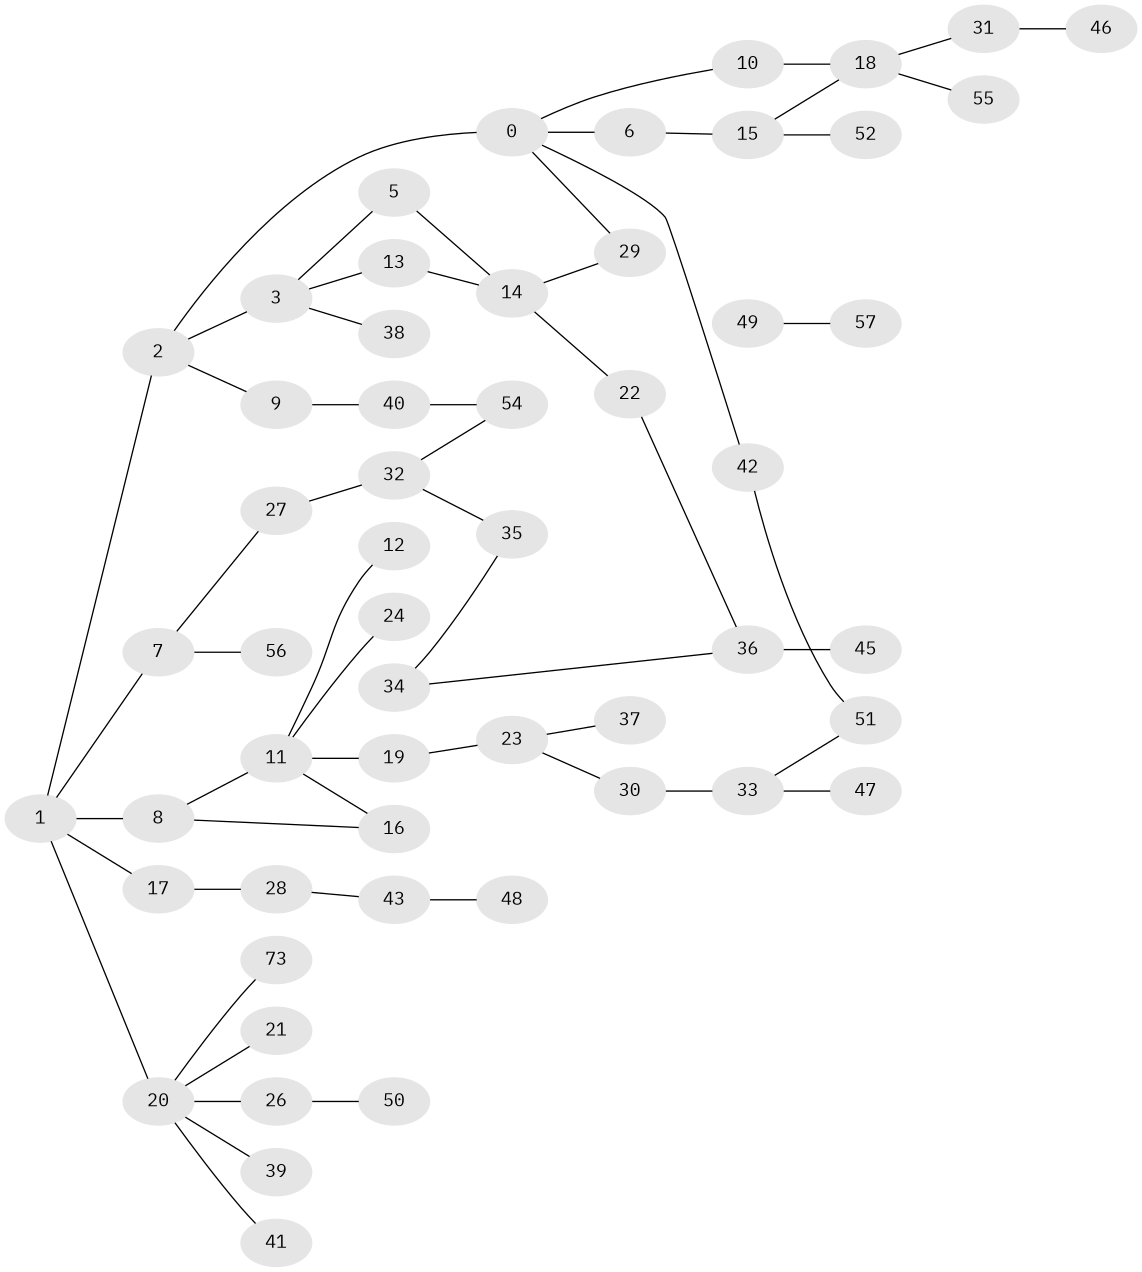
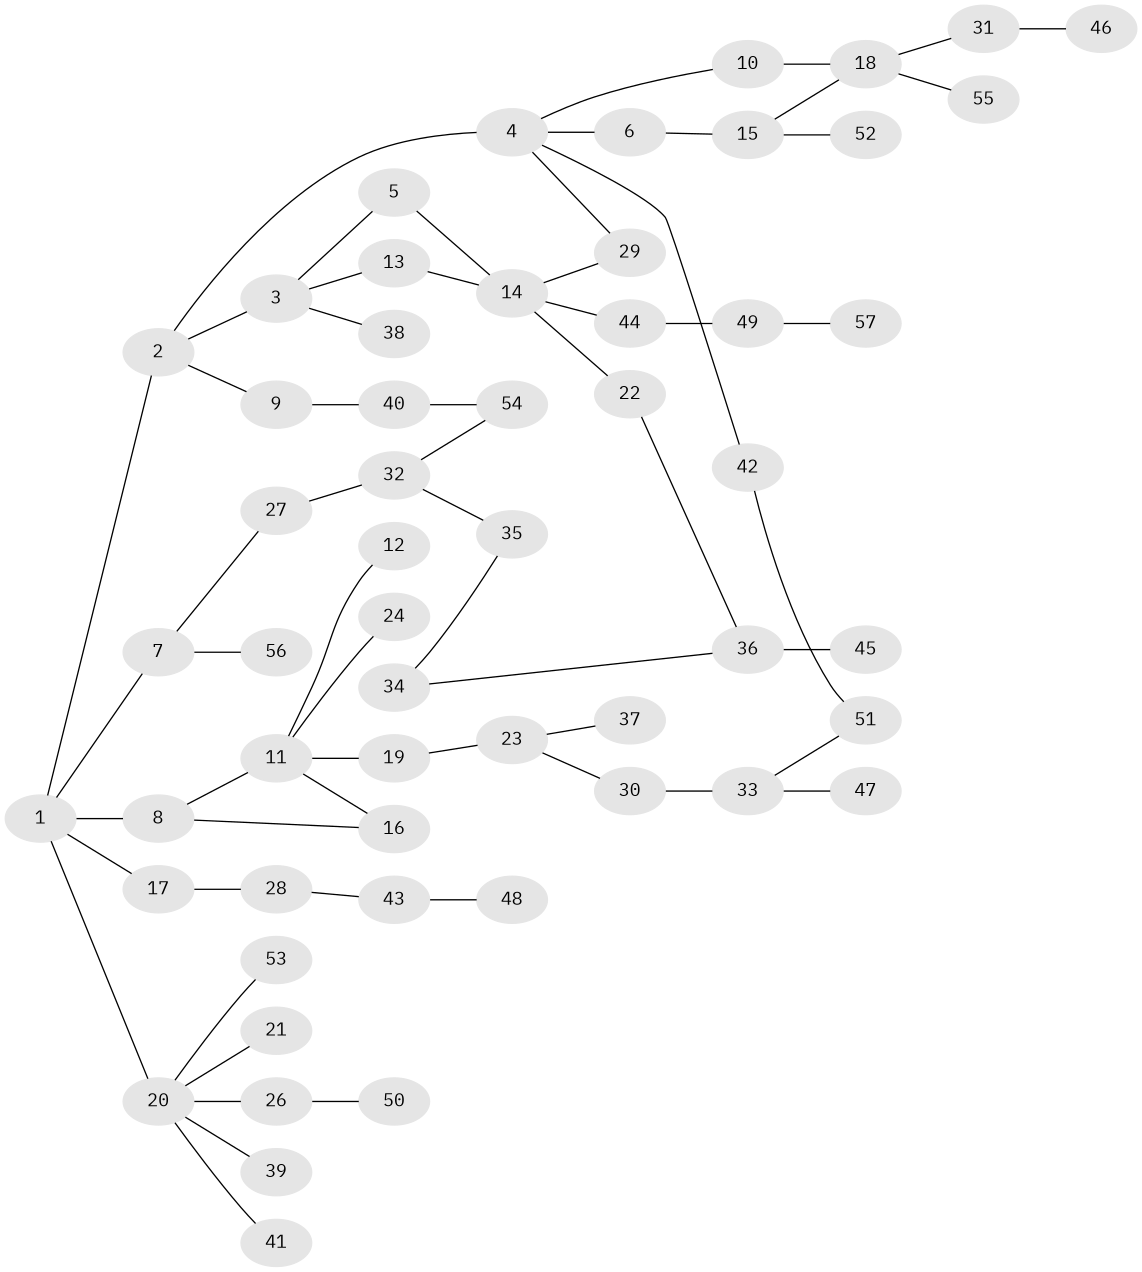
node "0": label "0" -> "4"
node "44": added
node "73": label "73" -> "53"
